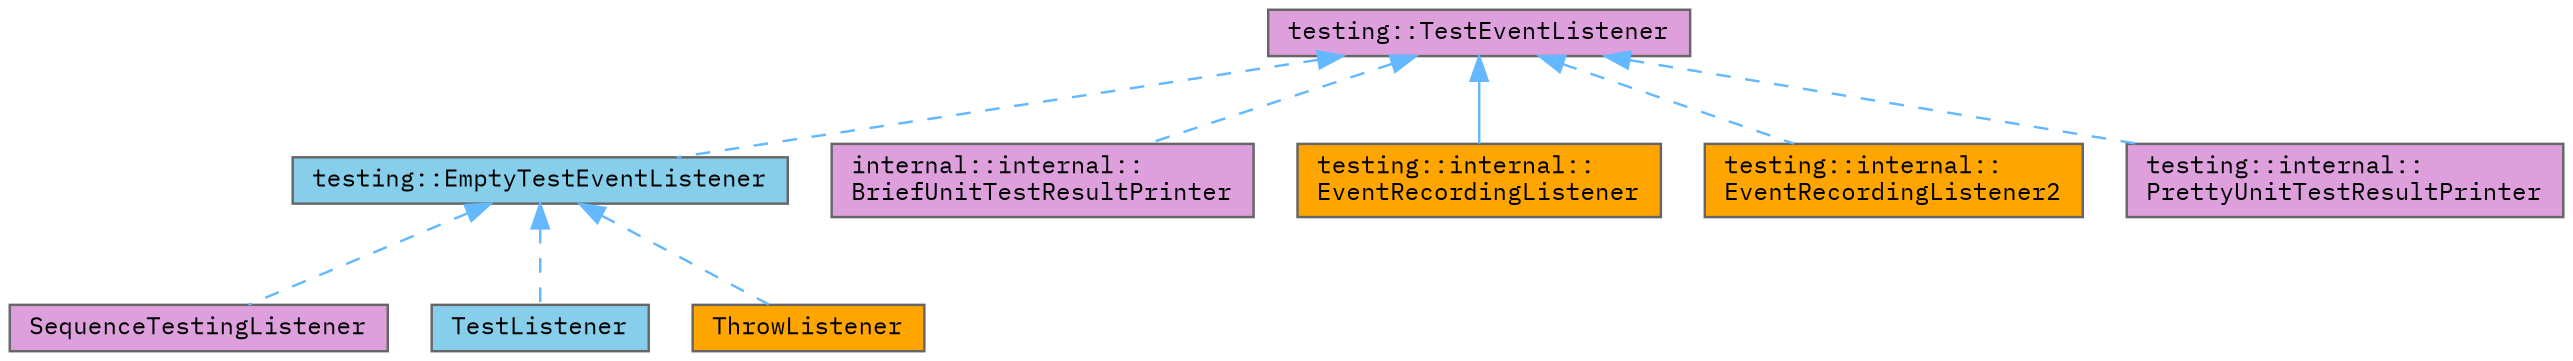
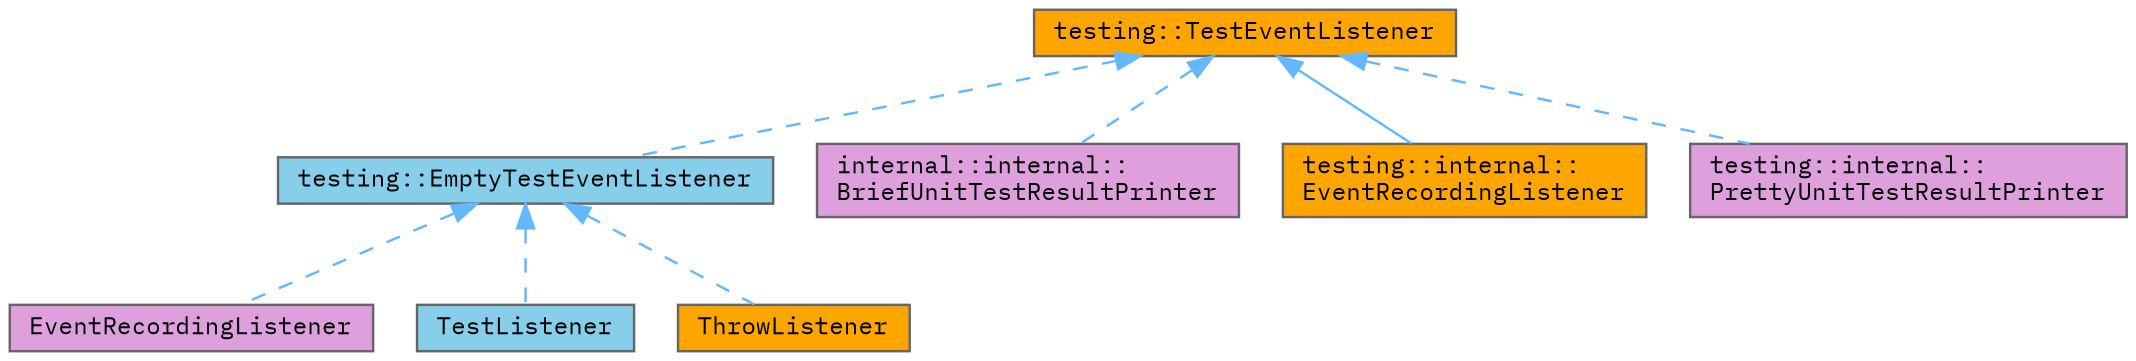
node "testing::TestEventListener": fillcolor plum -> orange
node "testing::internal:: EventRecordingListener2": removed
node "SequenceTestingListener": label "SequenceTestingListener" -> "EventRecordingListener"
